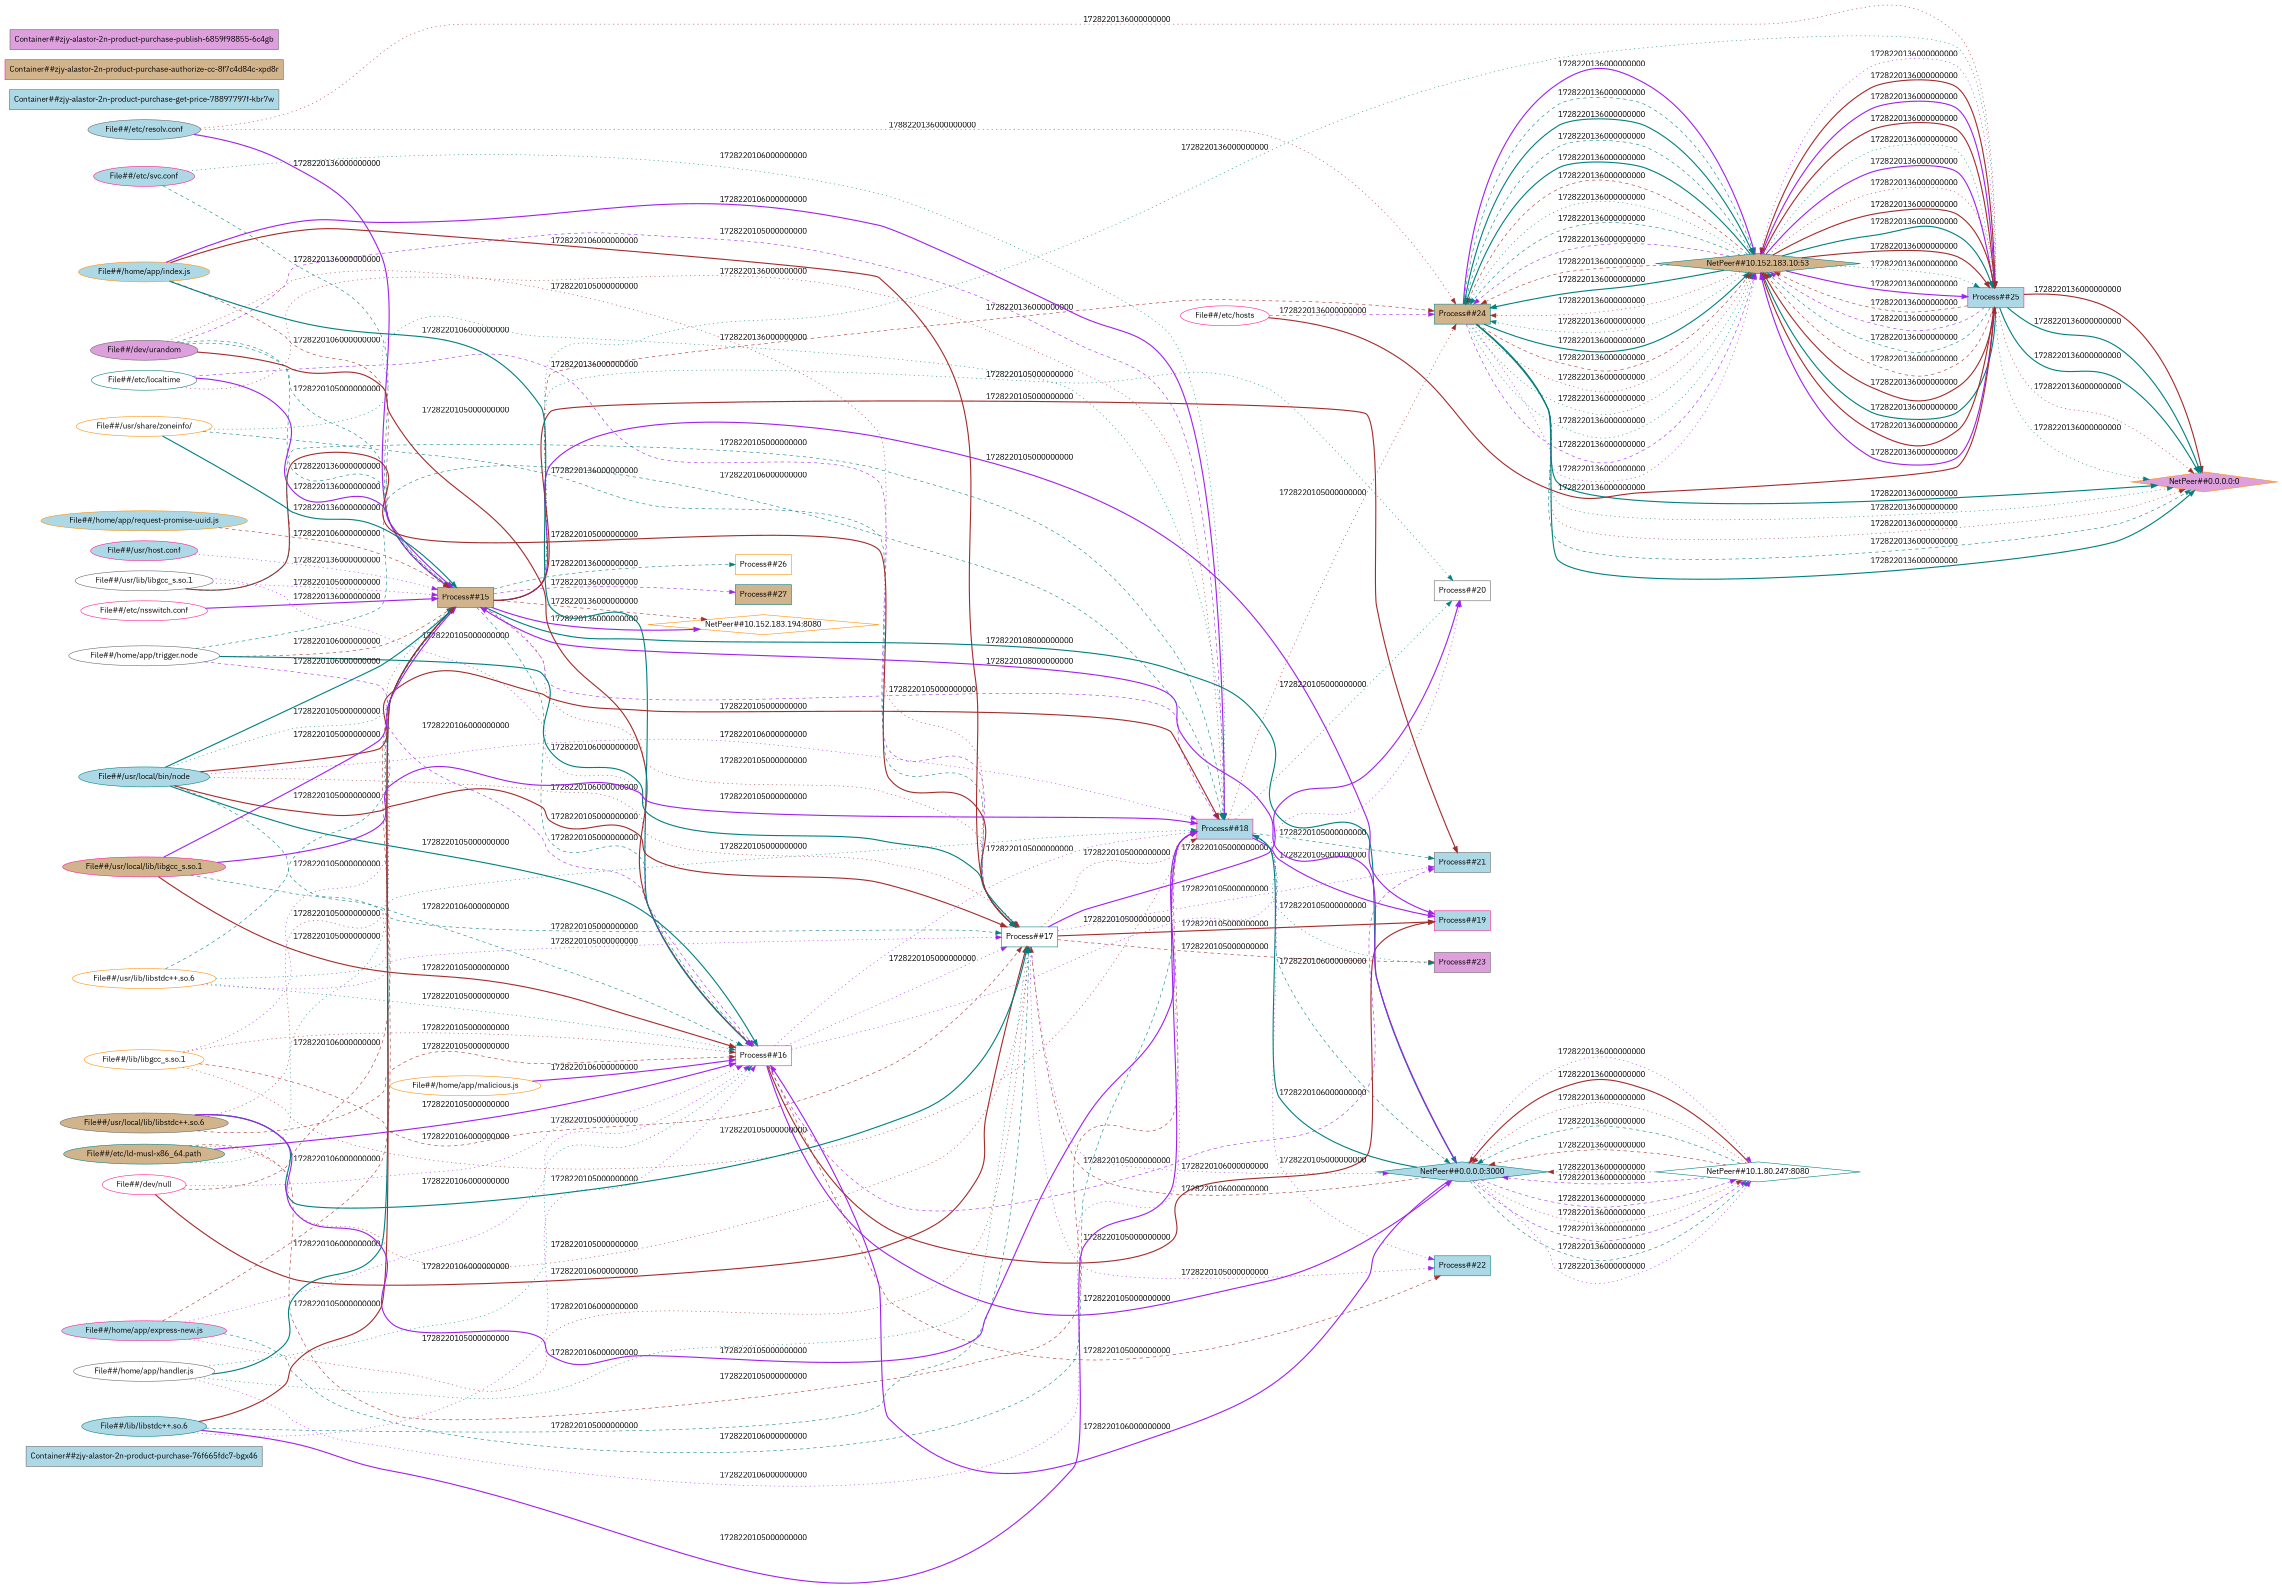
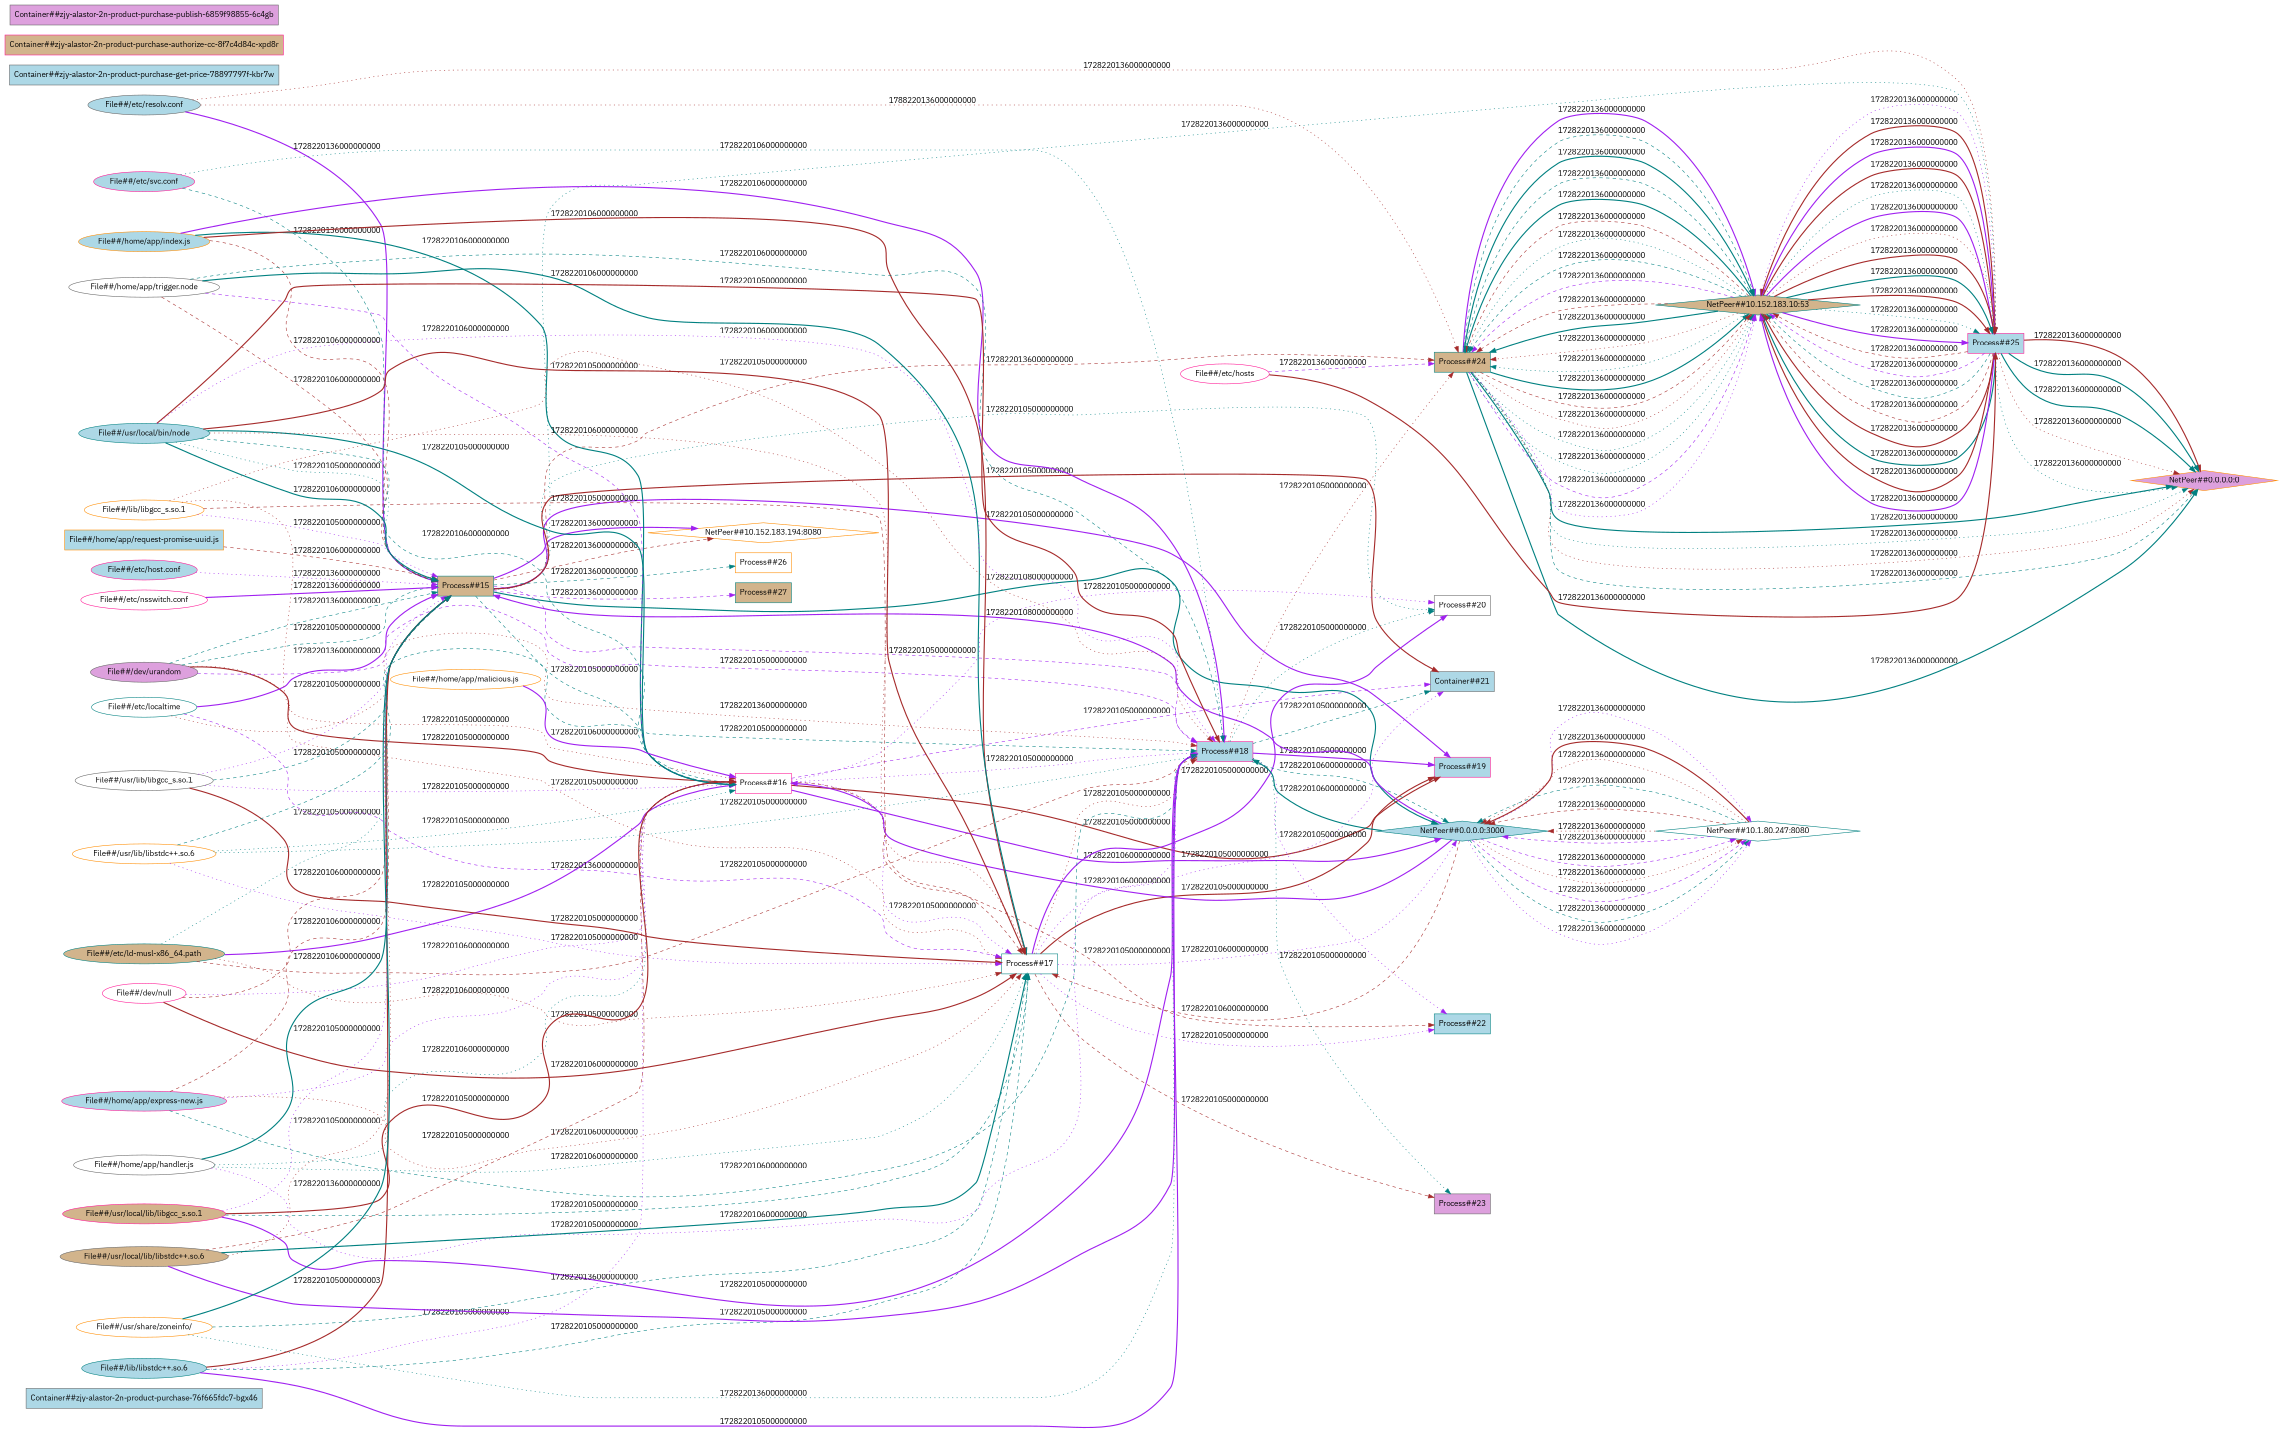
node "File##/home/app/request-promise-uuid.js": shape ellipse -> box
node "File##/usr/host.conf": label "File##/usr/host.conf" -> "File##/etc/host.conf"
edge "File##/usr/local/lib/libgcc_s.so.1" -> "Process##15": style bold -> dotted
edge "Process##15" -> "Process##17": removed, label "1728220105000000000"
node "Process##21": label "Process##21" -> "Container##21"
edge "Process##16" -> "NetPeer##0.0.0.0:3000": label "1728220105000000000" -> "1728220106000000000"
edge "File##/lib/libstdc++.so.6" -> "Process##15": label "1728220105000000000" -> "1728220105000000003"
